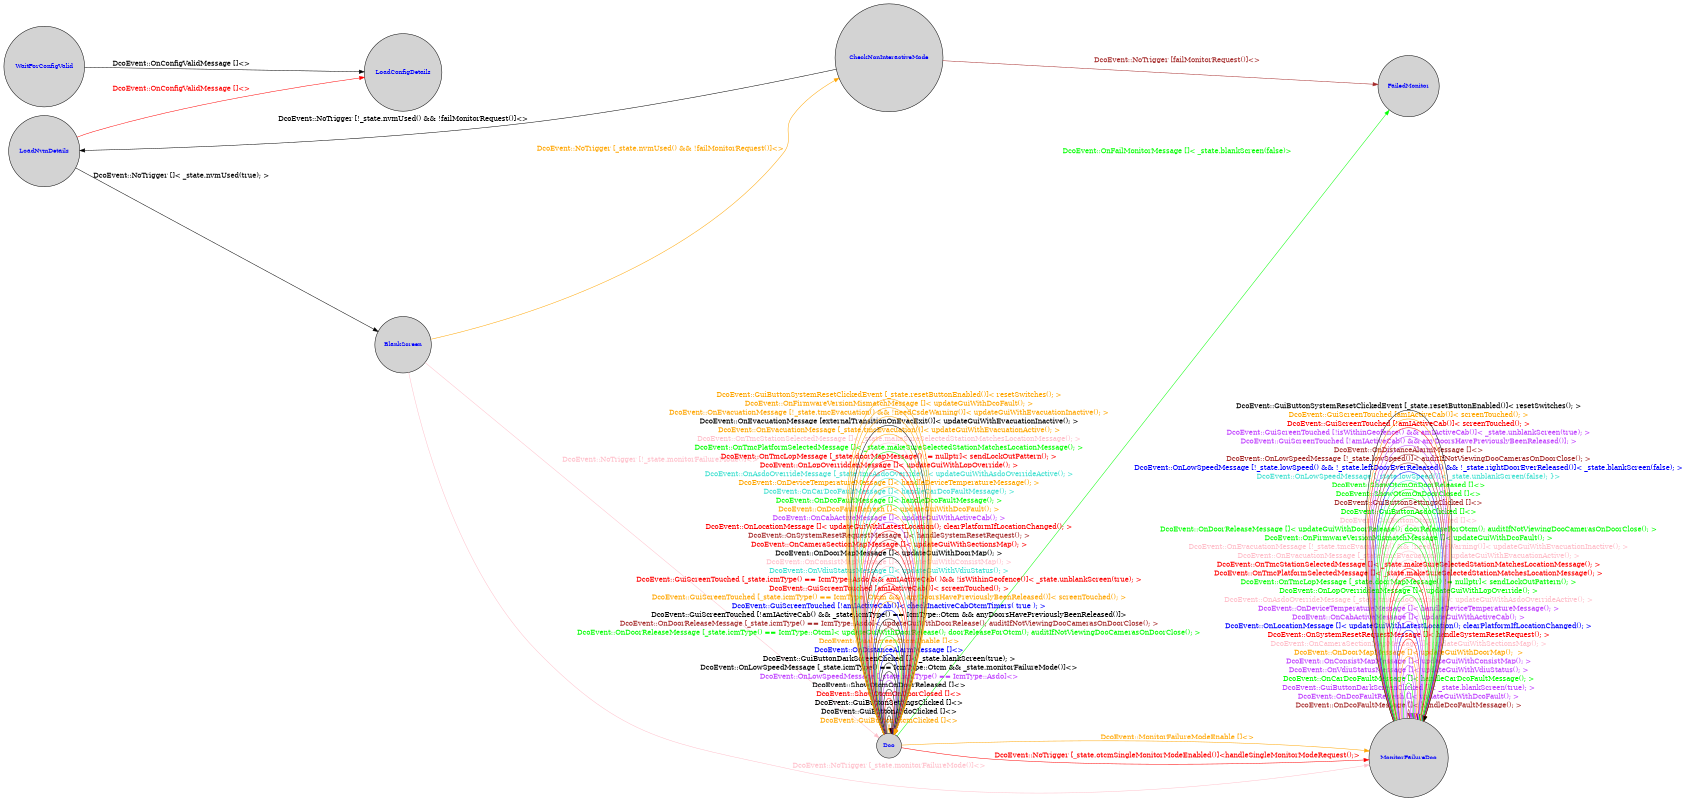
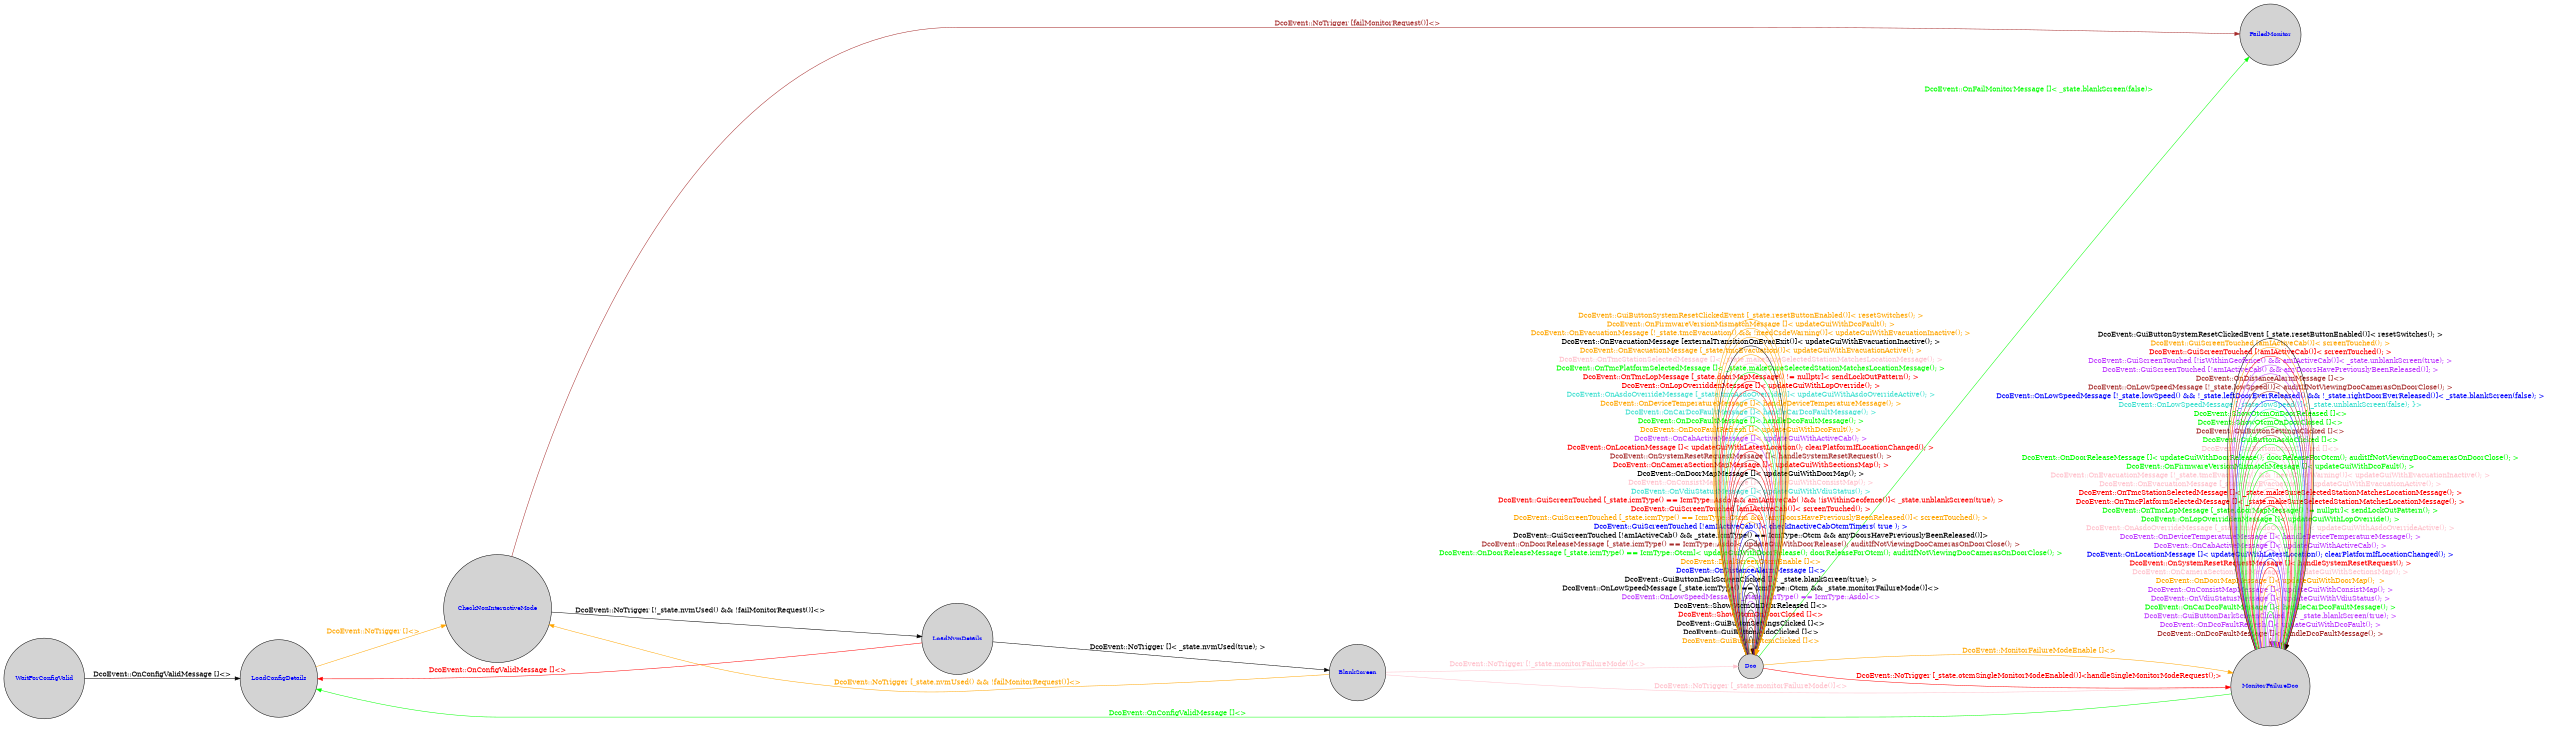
edge "LoadConfigDetails" -> "CheckNonInteractiveMode": added, label "DcoEvent::NoTrigger []<>"
edge "MonitorFailureDco" -> "LoadConfigDetails": added, label "DcoEvent::OnConfigValidMessage []<>"
